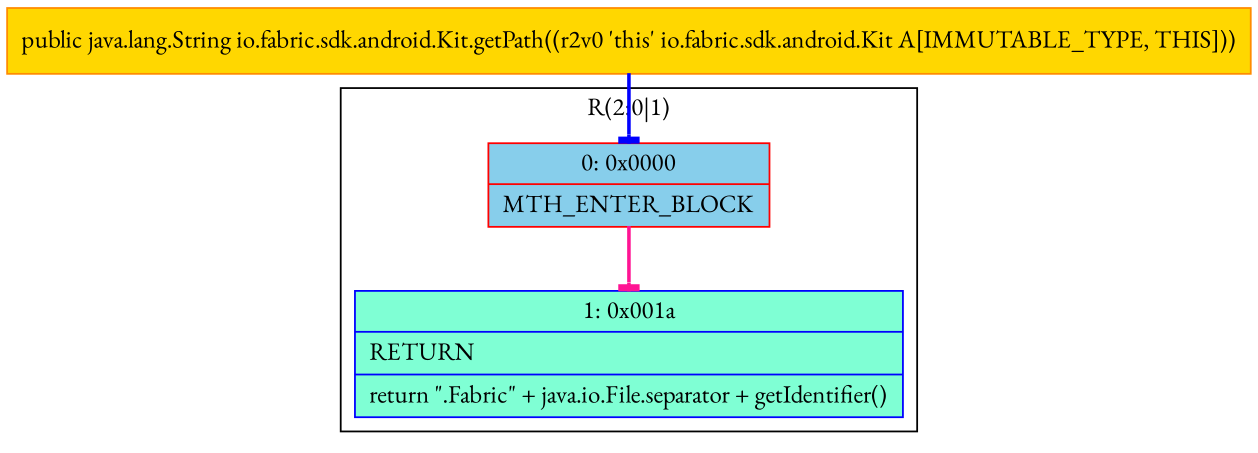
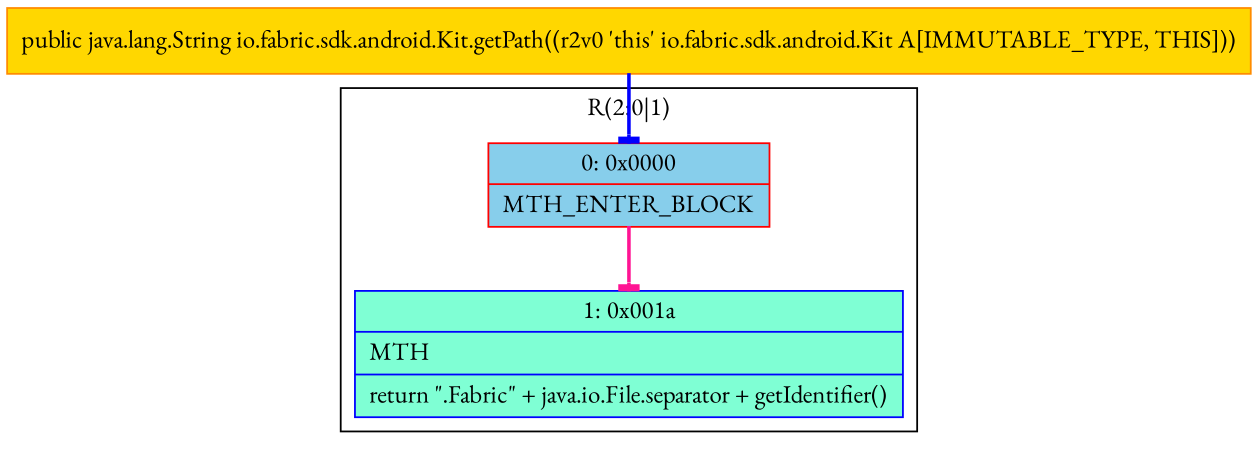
node "1: 0x001a": text "RETURN" -> "MTH"
